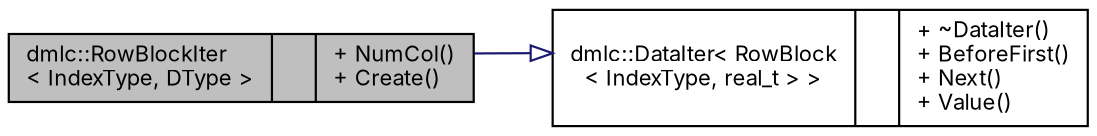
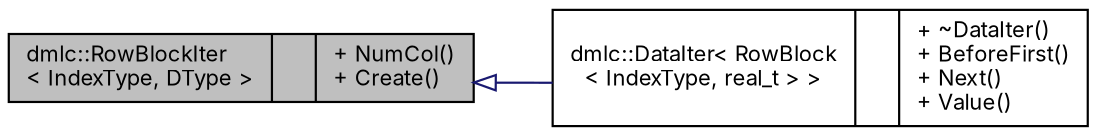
edge "dmlc::RowBlockIter" -> "dmlc::DataIter< RowBlock": reversed
